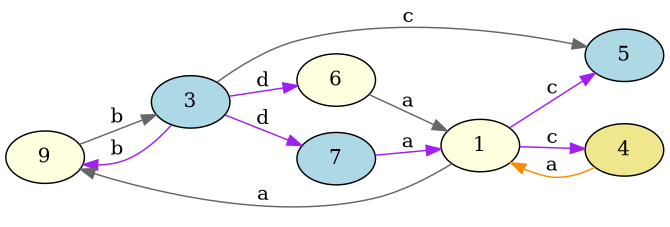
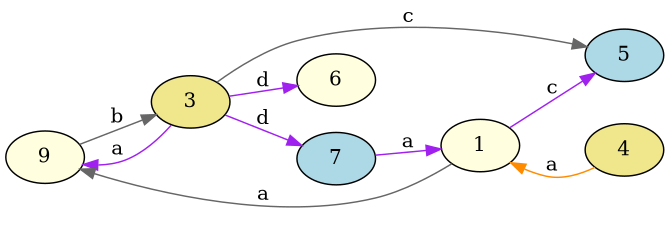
node "3": fillcolor lightblue -> khaki
edge "6" -> "1": removed, label "a"
edge "1" -> "4": removed, label "c"
edge "3" -> "9": label "b" -> "a"
